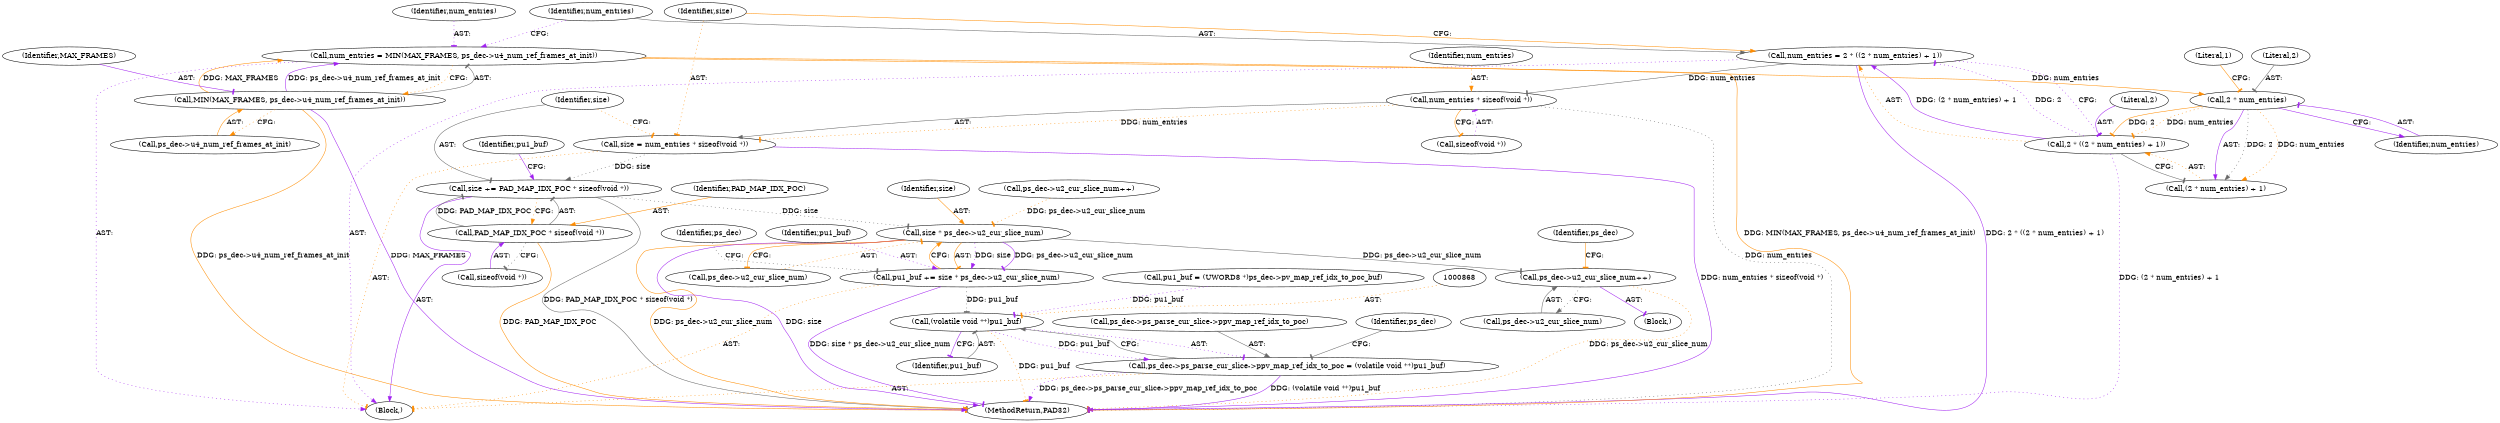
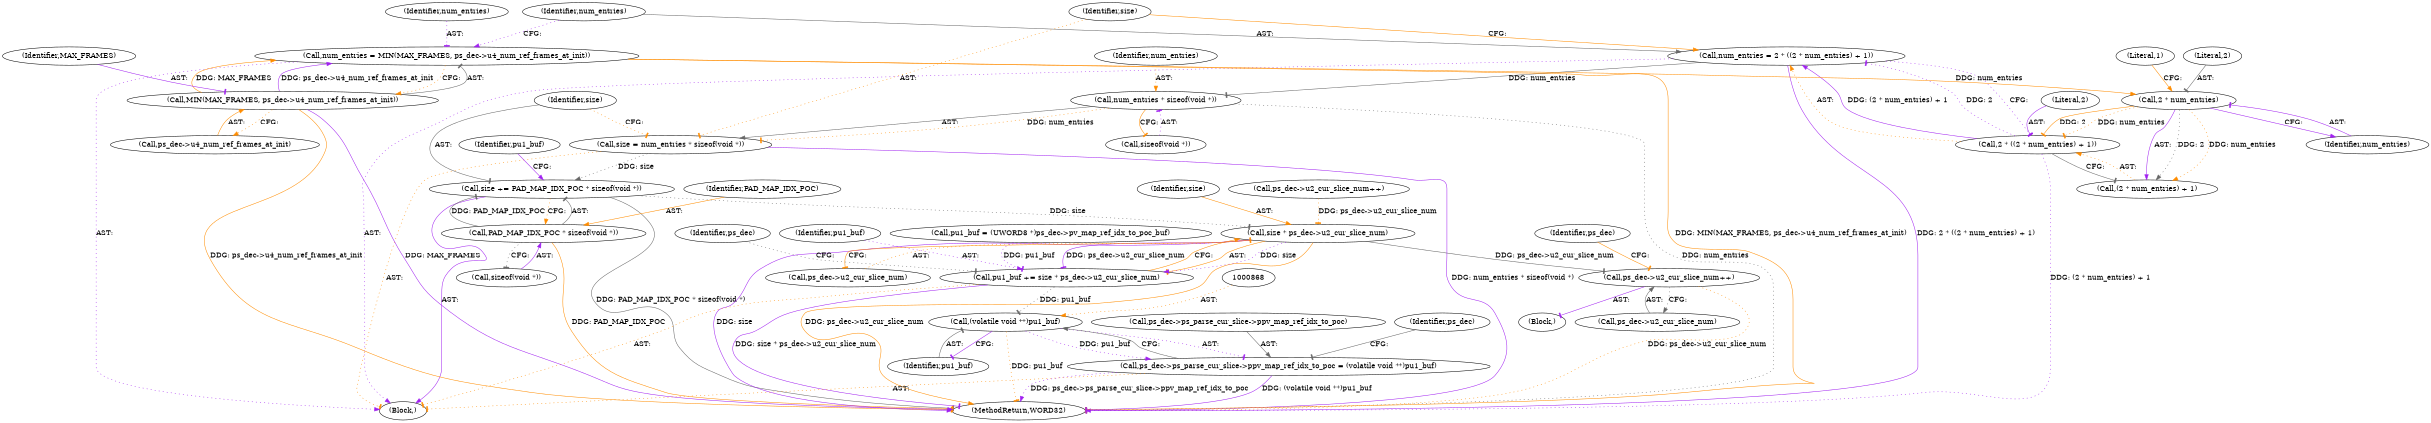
edge "(Literal,1)" -> "(Call,2 * num_entries)": arrowhead tee -> normal
edge "(Call,pu1_buf = (UWORD8 *)ps_dec->pv_map_ref_idx_to_poc_buf)" -> "(Call,(volatile void **)pu1_buf)": now "(Call,pu1_buf = (UWORD8 *)ps_dec->pv_map_ref_idx_to_poc_buf)" -> "(Call,pu1_buf += size * ps_dec->u2_cur_slice_num)"
edge "1000868" -> "(Call,(volatile void **)pu1_buf)": arrowhead tee -> normal
node "(MethodReturn,PAD32)": label "(MethodReturn,PAD32)" -> "(MethodReturn,WORD32)"
